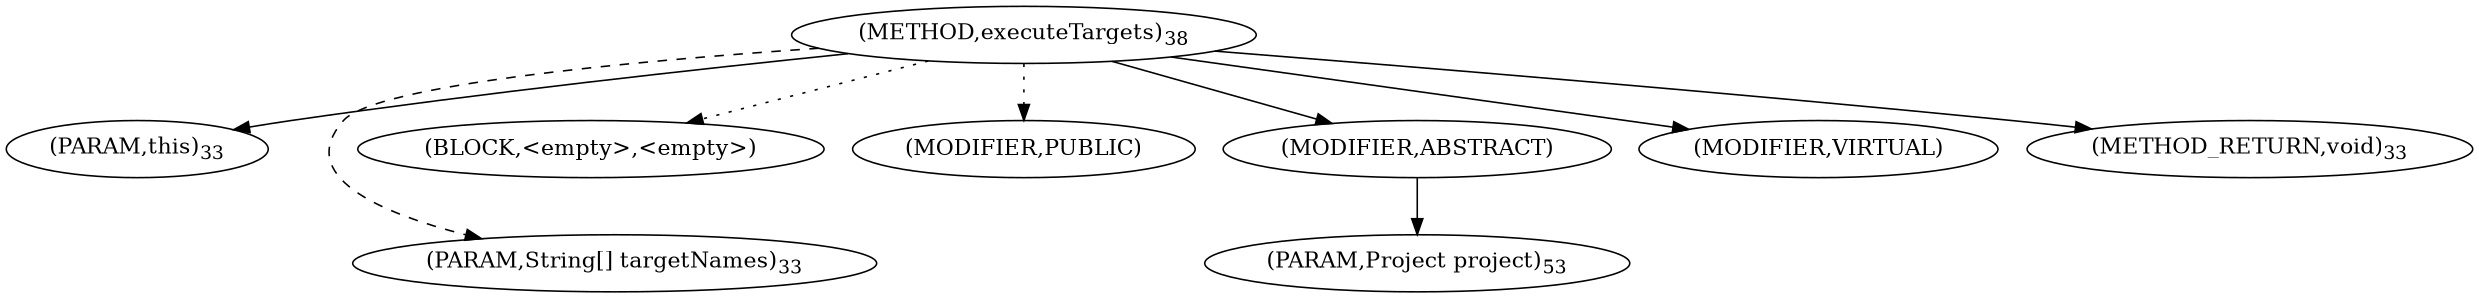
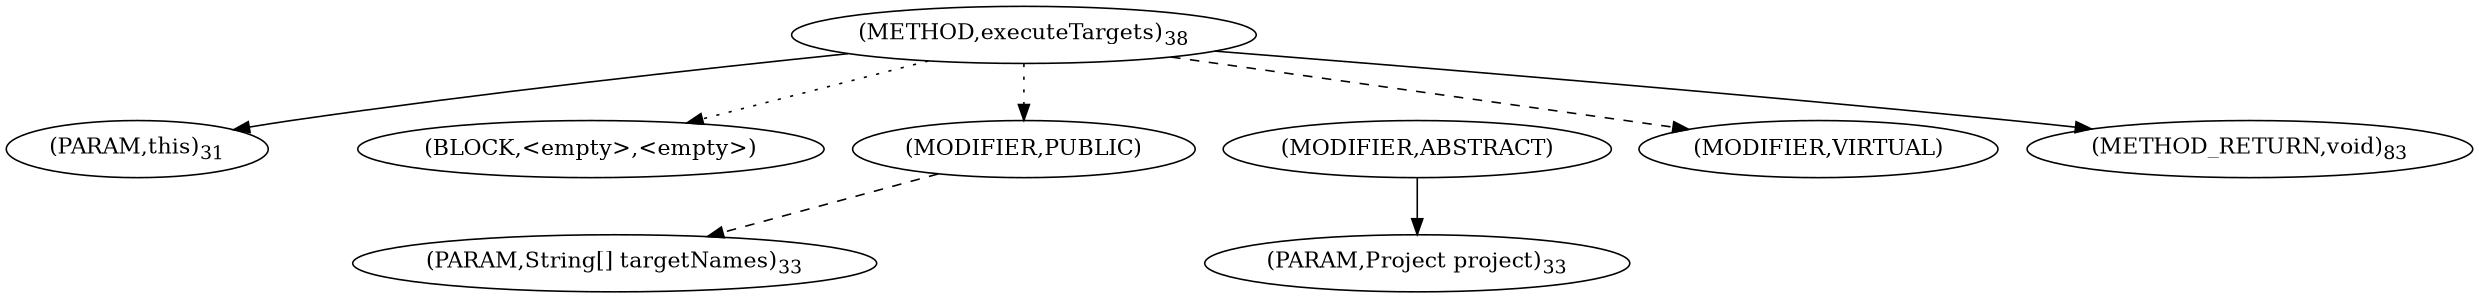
edge "(METHOD,executeTargets)" -> "(PARAM,String[] targetNames)": now "(MODIFIER,PUBLIC)" -> "(PARAM,String[] targetNames)"
edge "(METHOD,executeTargets)" -> "(MODIFIER,ABSTRACT)": removed
edge "(METHOD,executeTargets)" -> "(MODIFIER,VIRTUAL)": style solid -> dashed
node "(PARAM,this)": text "33" -> "31"
node "(METHOD_RETURN,void)": text "33" -> "83"
node "(PARAM,Project project)": text "53" -> "33"
